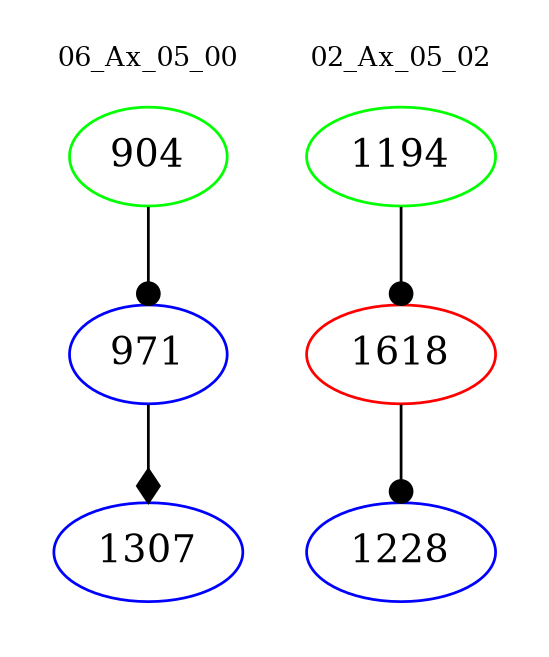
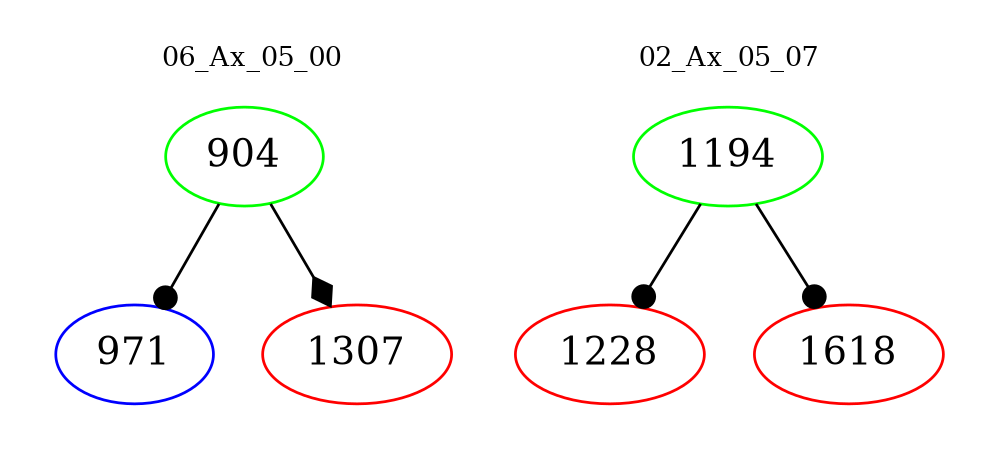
cluster "02_Ax_05_02": label "02_Ax_05_02" -> "02_Ax_05_07"
edge "971" -> "1307": now "904" -> "1307"
edge "1618" -> "1228": now "1194" -> "1228"
node "1307": color blue -> red
node "1228": color blue -> red
